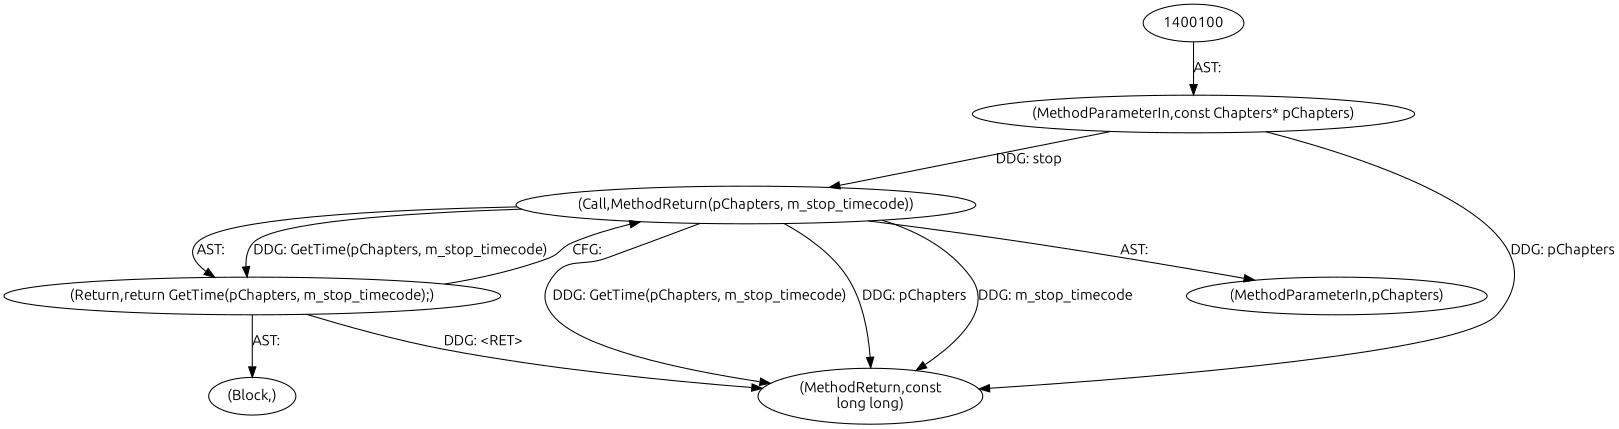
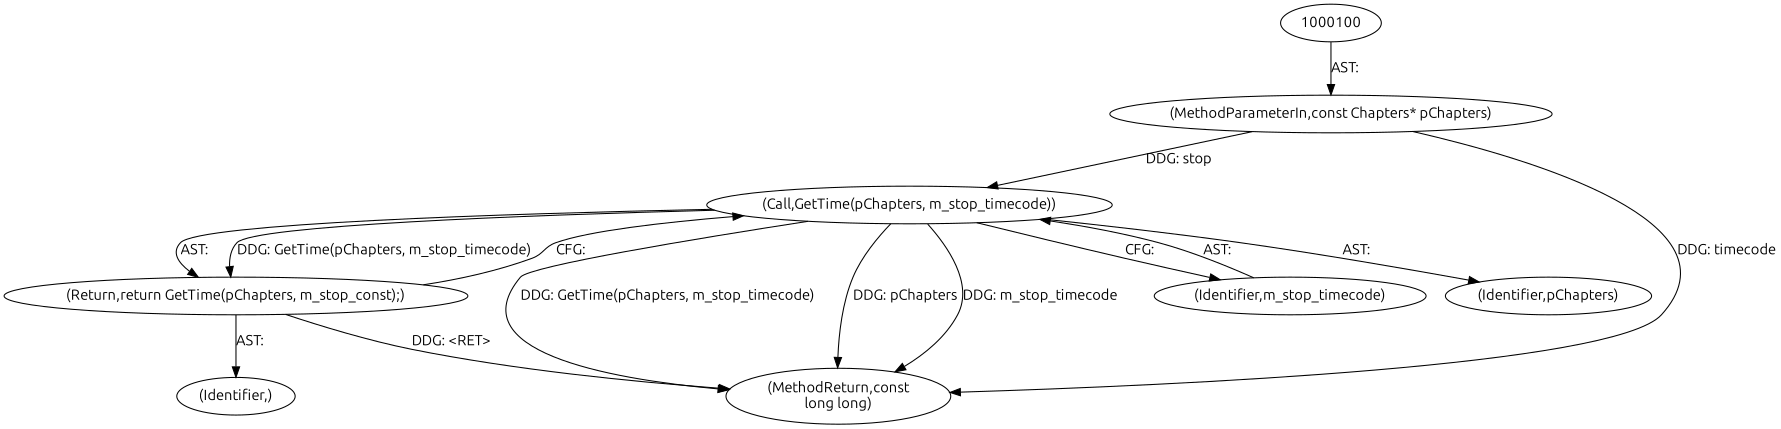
node "1400100": label "1400100" -> "1000100"
node "(Call,MethodReturn(pChapters, m_stop_timecode))": label "(Call,MethodReturn(pChapters, m_stop_timecode))" -> "(Call,GetTime(pChapters, m_stop_timecode))"
edge "(MethodParameterIn,const Chapters* pChapters)" -> "(MethodReturn,const long long)": label "DDG: pChapters" -> "DDG: timecode"
node "(Return,return GetTime(pChapters, m_stop_timecode);)": label "(Return,return GetTime(pChapters, m_stop_timecode);)" -> "(Return,return GetTime(pChapters, m_stop_const);)"
node "(Identifier,m_stop_timecode)": added
node "(MethodParameterIn,pChapters)": label "(MethodParameterIn,pChapters)" -> "(Identifier,pChapters)"
node "(Block,)": label "(Block,)" -> "(Identifier,)"
